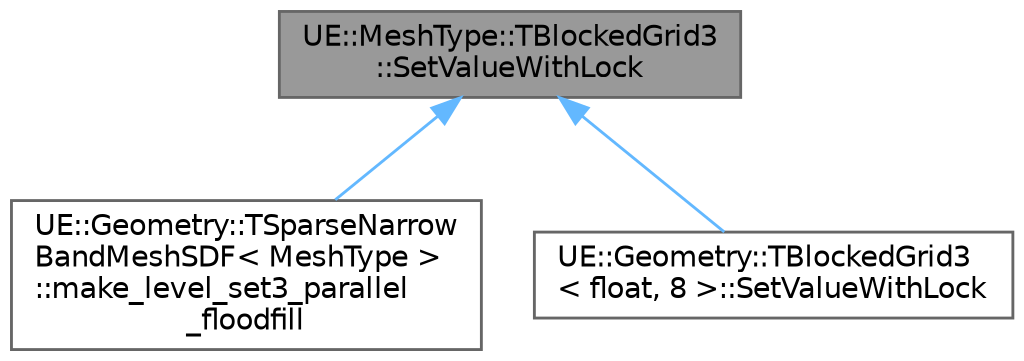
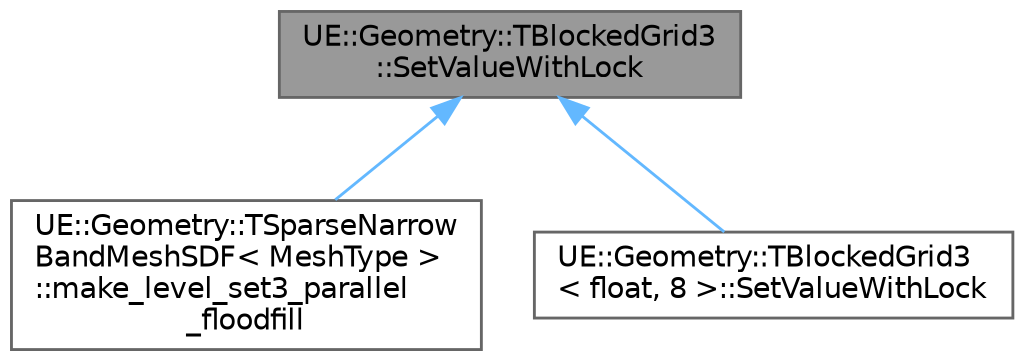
node "UE::MeshType::TBlockedGrid3 ::SetValueWithLock": label "UE::MeshType::TBlockedGrid3 ::SetValueWithLock" -> "UE::Geometry::TBlockedGrid3 ::SetValueWithLock"
